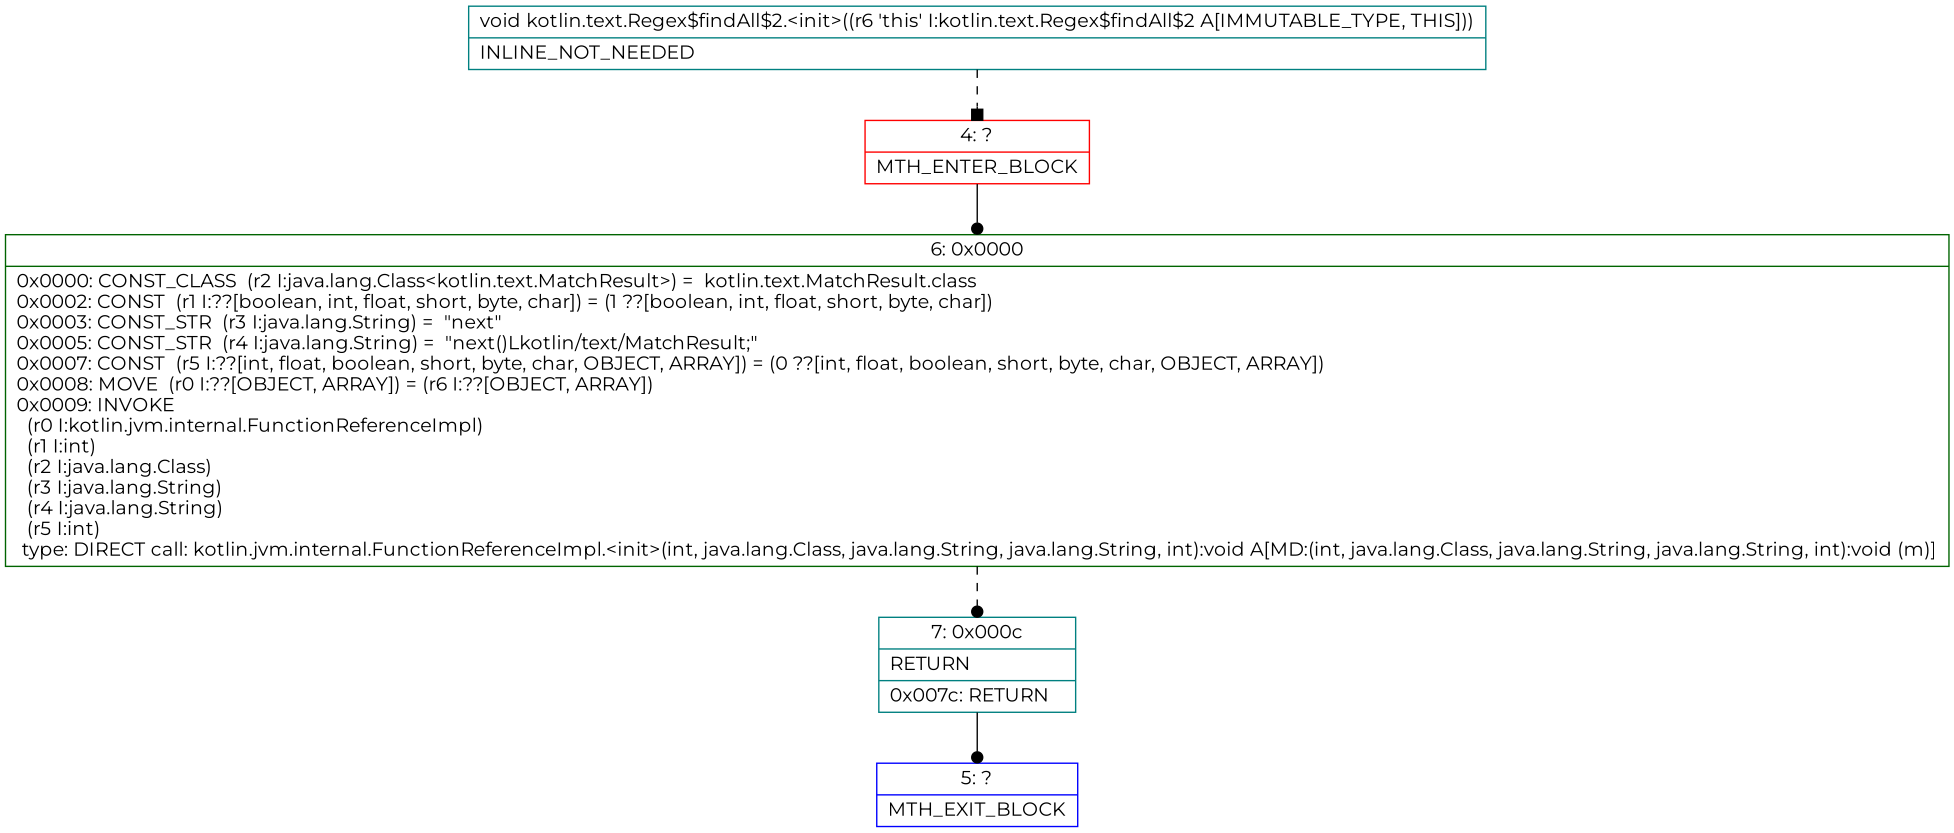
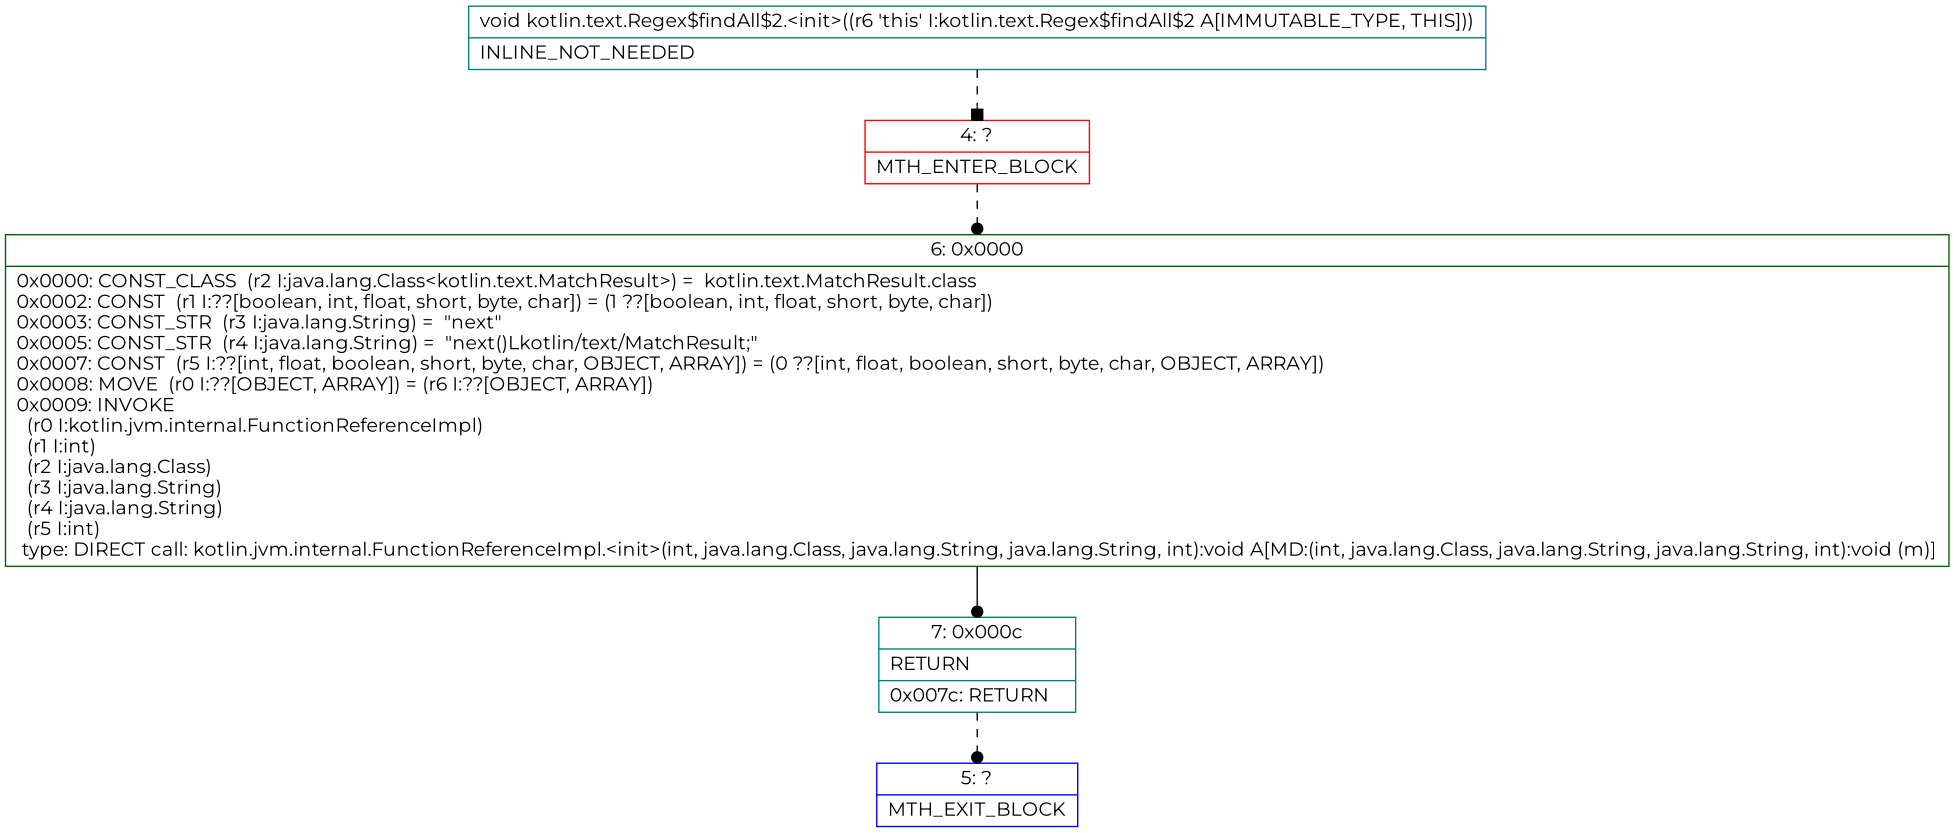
edge "4: ?" -> "6: 0x0000": style solid -> dashed
edge "6: 0x0000" -> "7: 0x000c": style dashed -> solid
edge "7: 0x000c" -> "5: ?": style solid -> dashed
